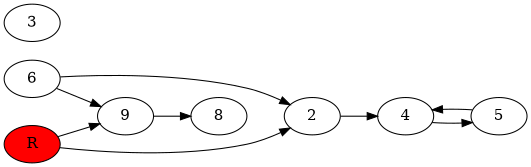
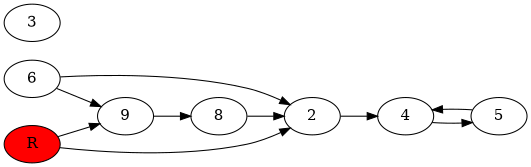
edge "8" -> "2": added
